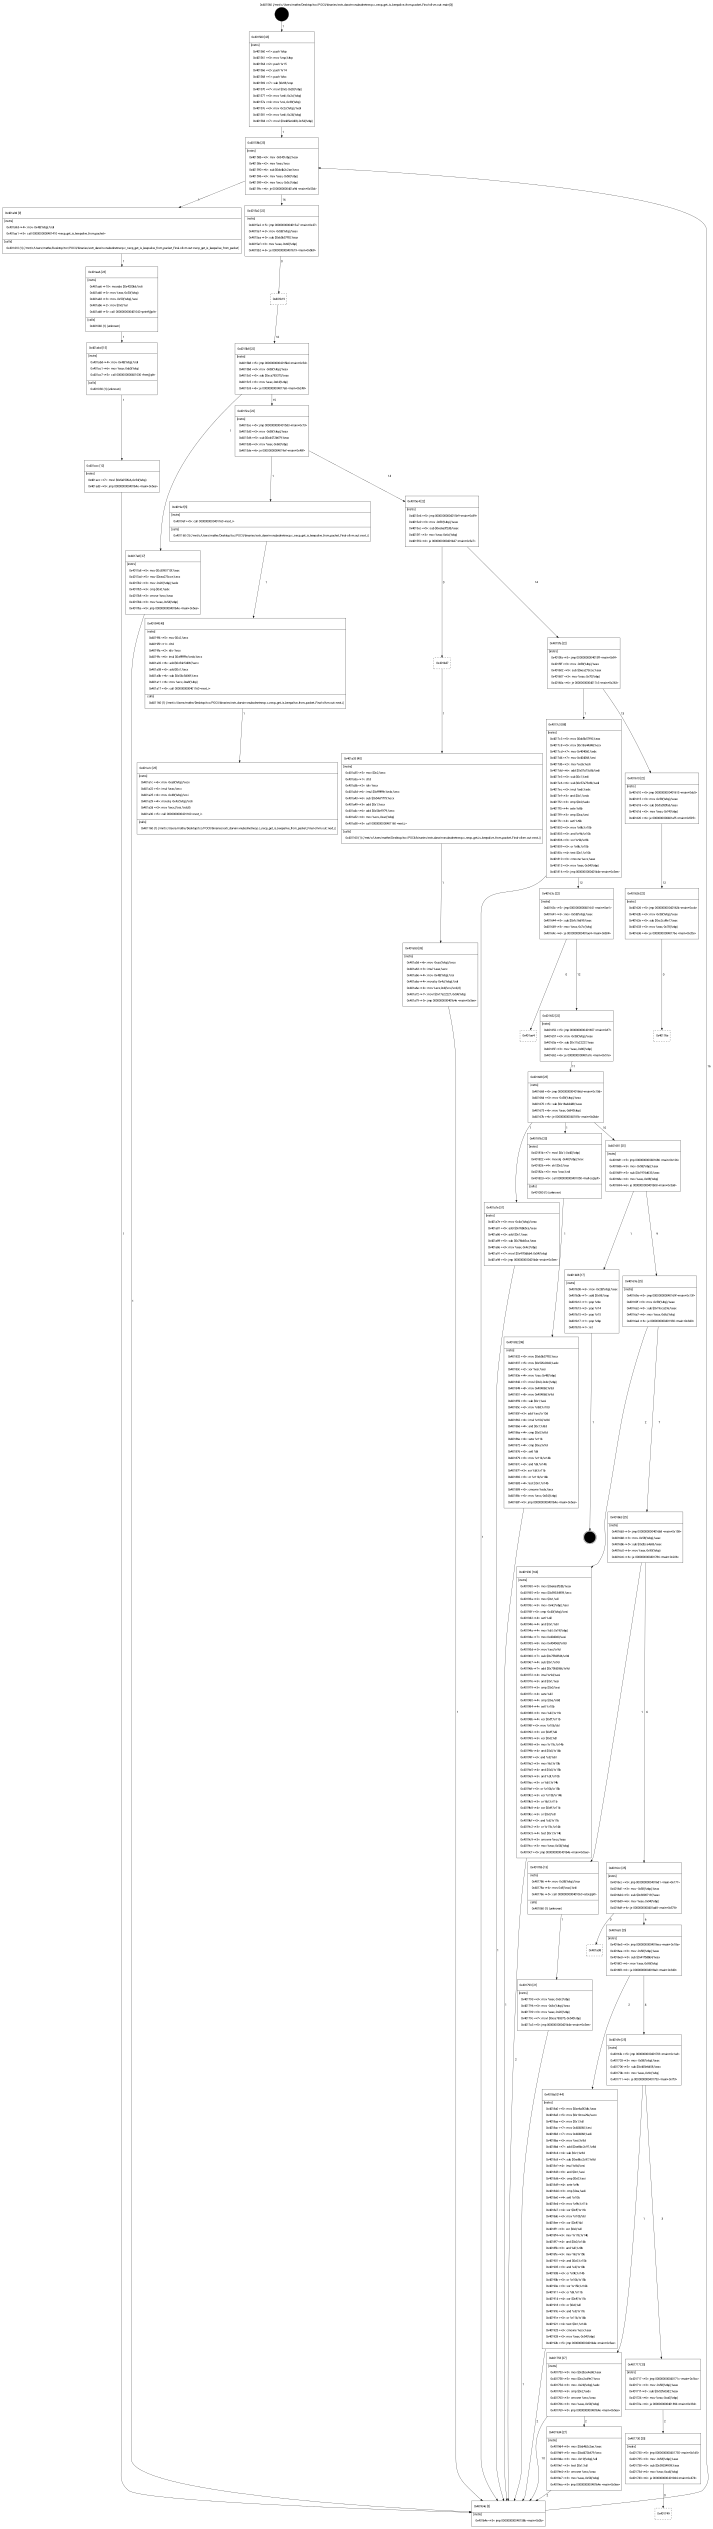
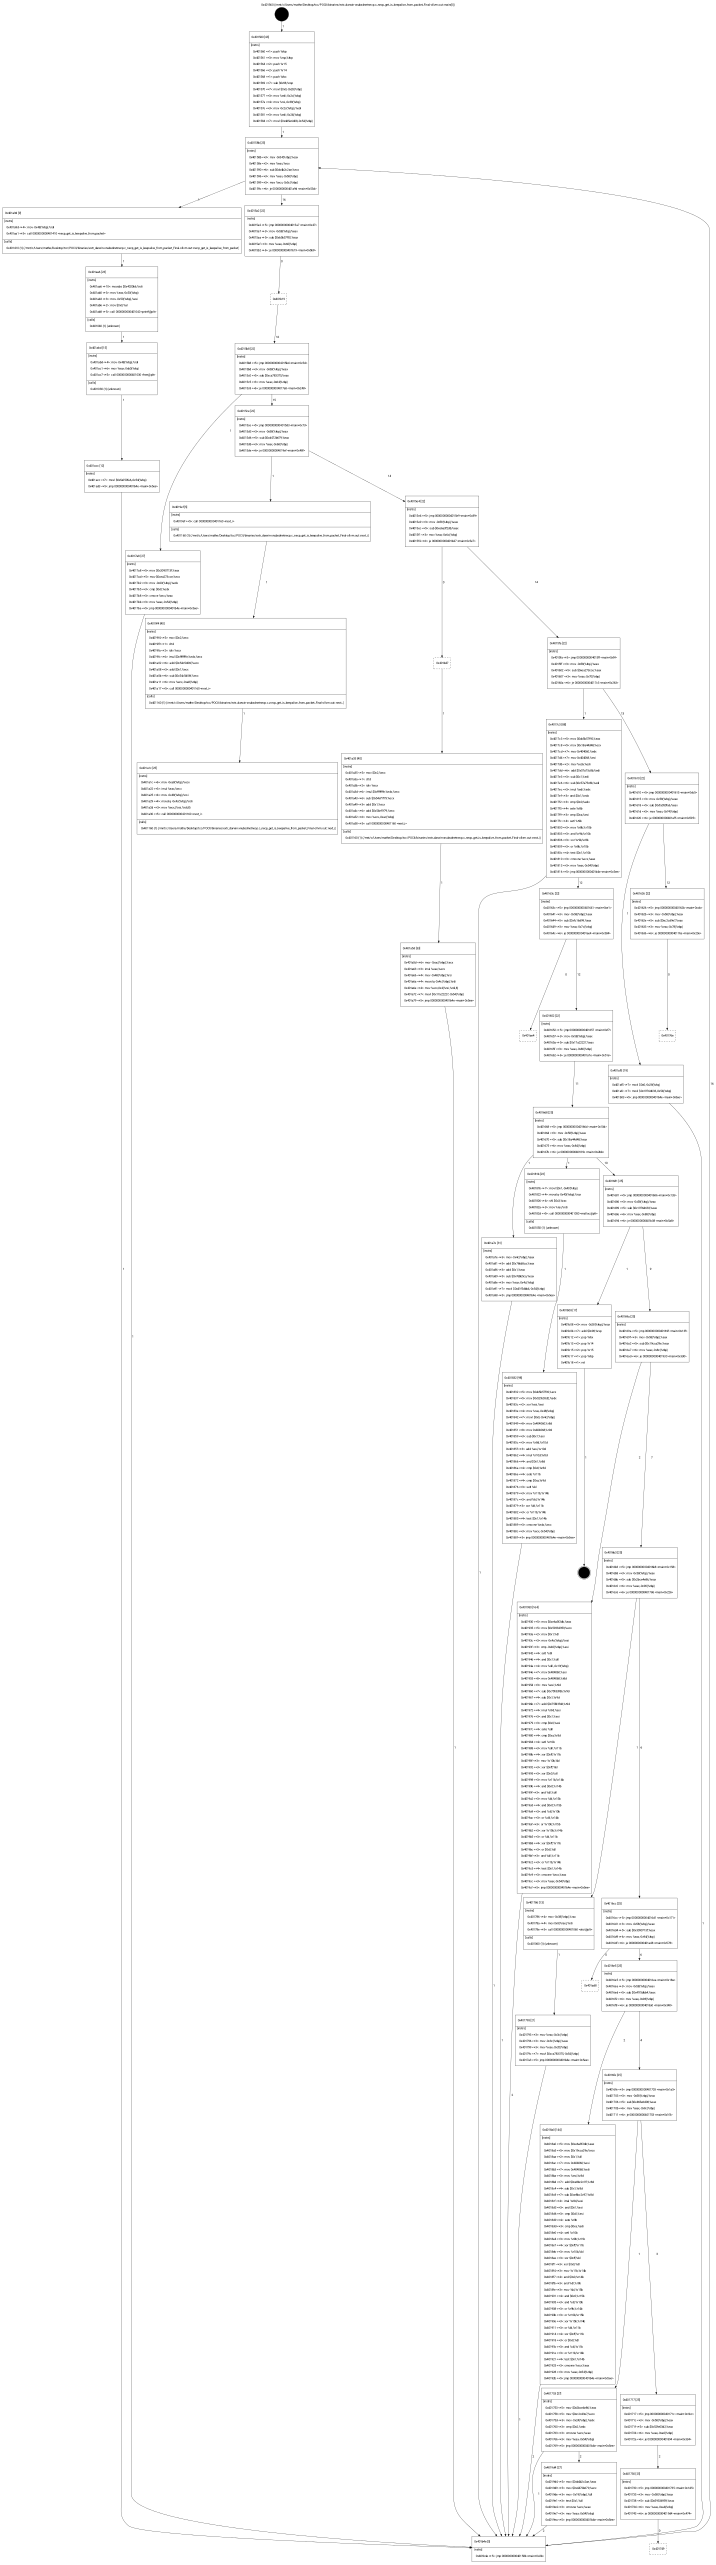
node "0x401af5 [19]": added
edge "0x401753 [27]" -> "0x401b4e [5]": label " 10" -> " 1"
